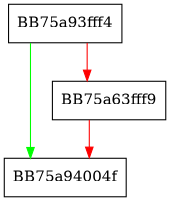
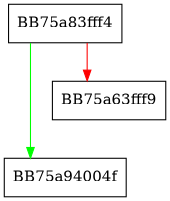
node "BB75a93fff4": label "BB75a93fff4" -> "BB75a83fff4"
edge "BB75a63fff9" -> "BB75a94004f": removed
